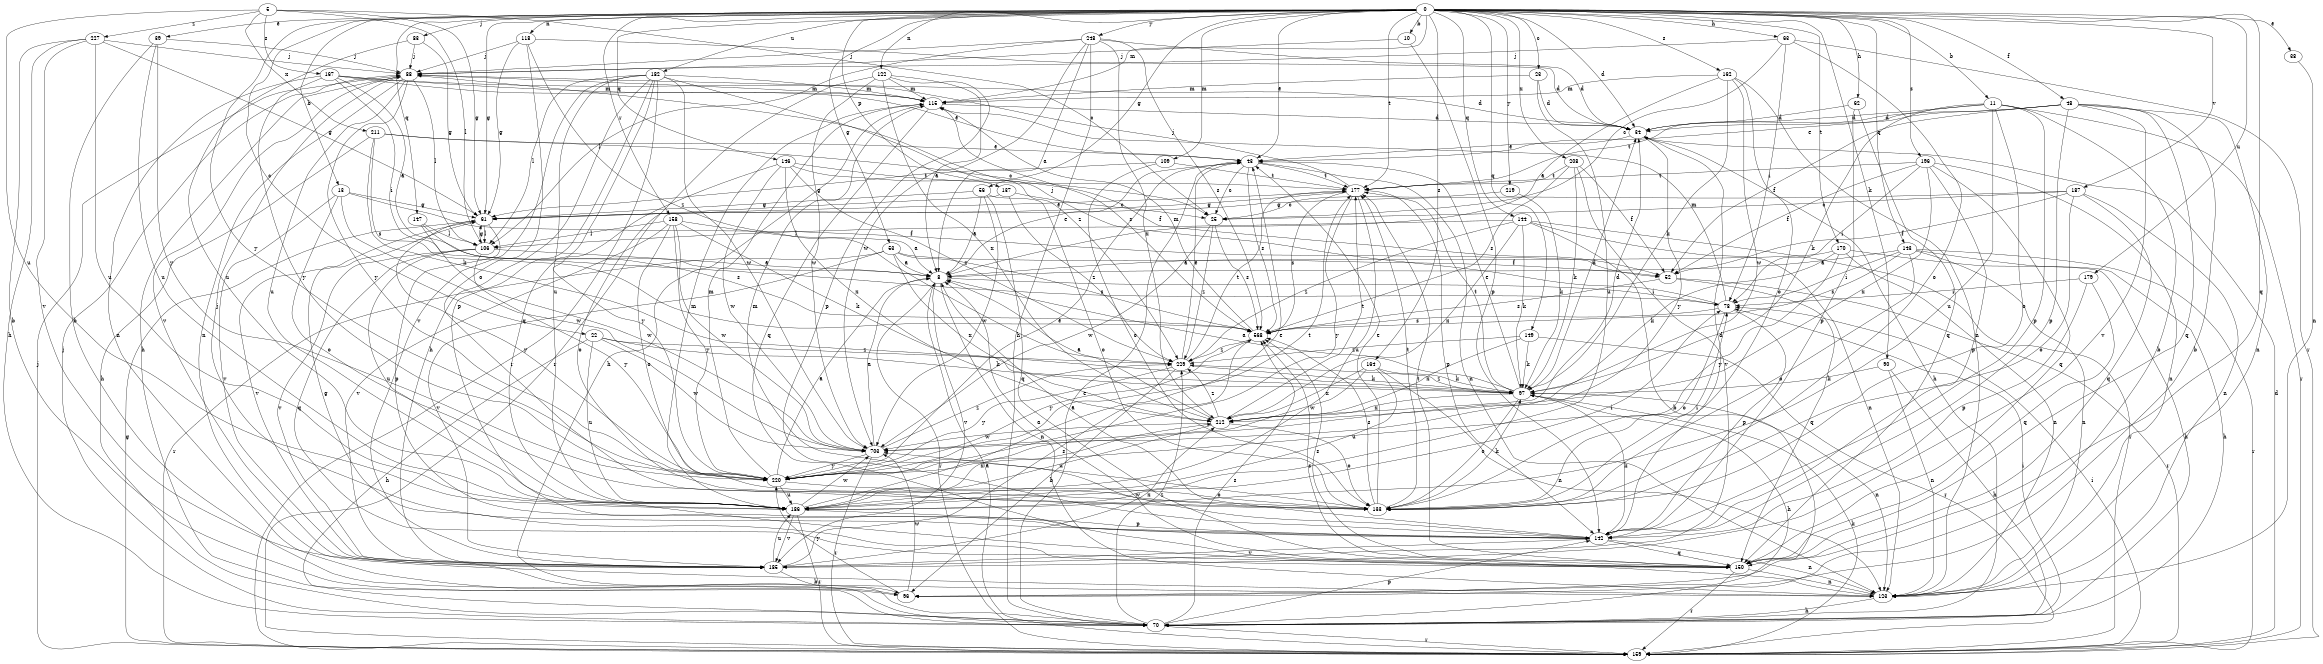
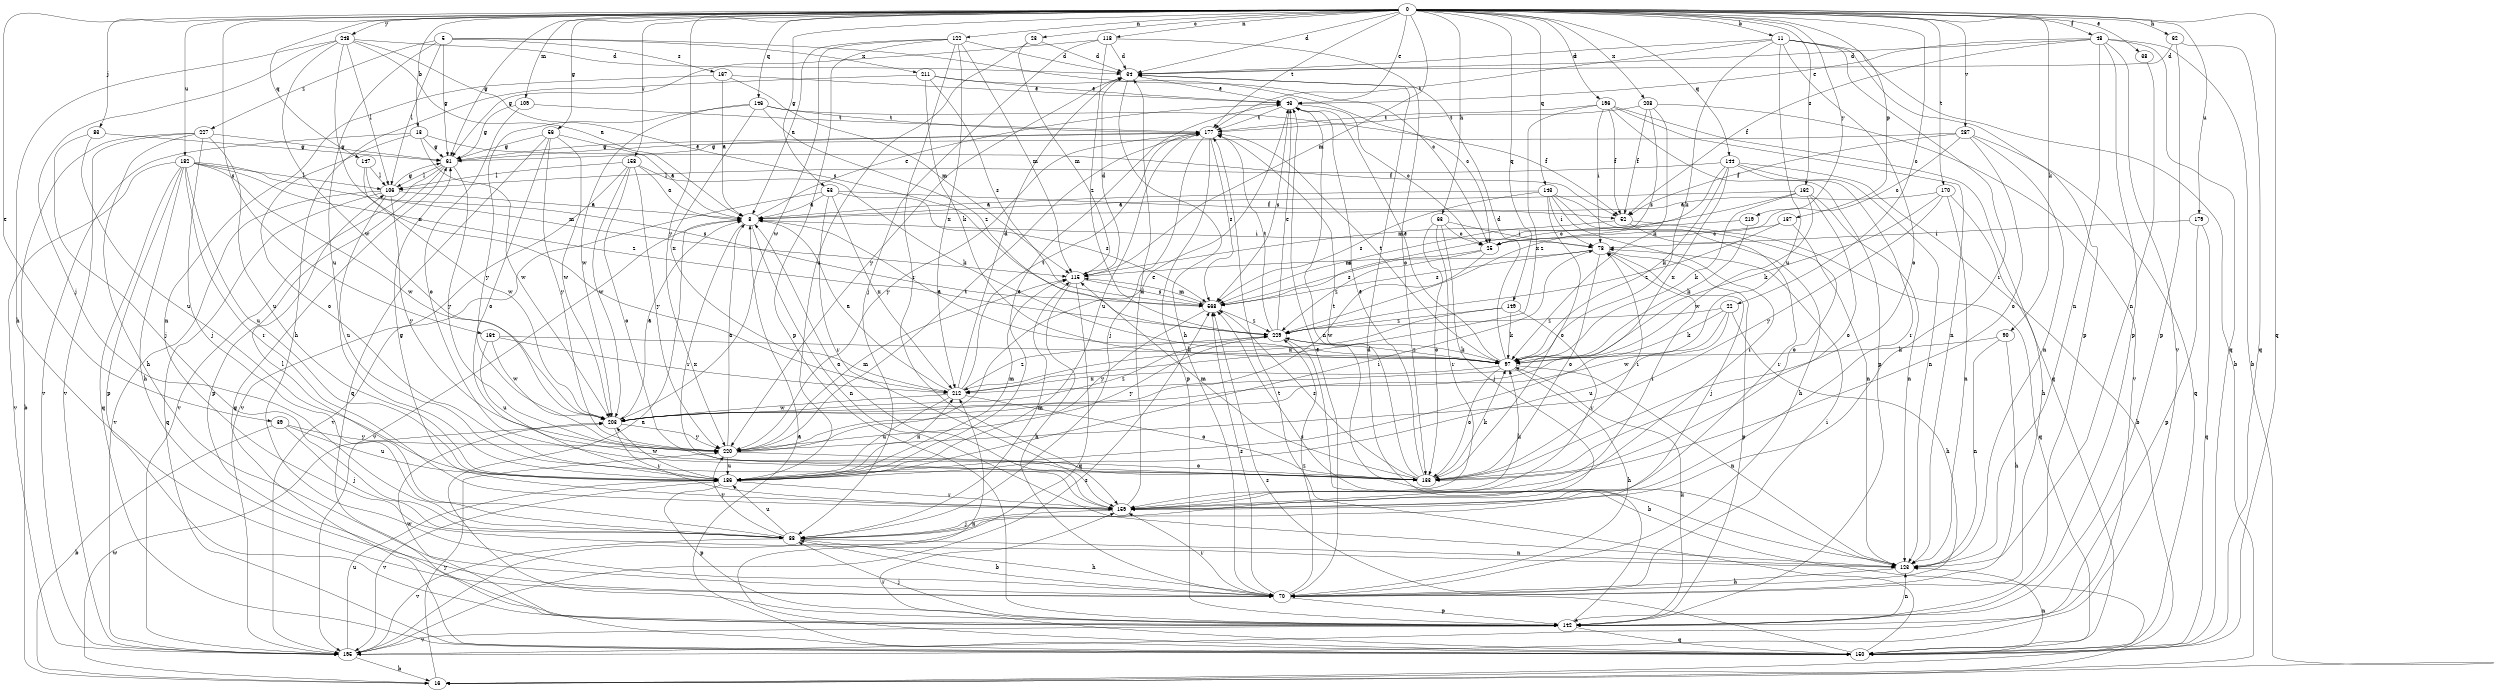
node "10": removed
edge "167" -> "34": now "122" -> "34"
node "187": label "187" -> "287"
edge "167" -> "78": removed, label "i"
edge "70" -> "88": label "j" -> "b"
edge "167" -> "220": now "56" -> "220"
node "703": label "703" -> "203"
edge "164" -> "123": removed, label "n"
node "185": label "185" -> "195"
node "96": label "96" -> "16"
